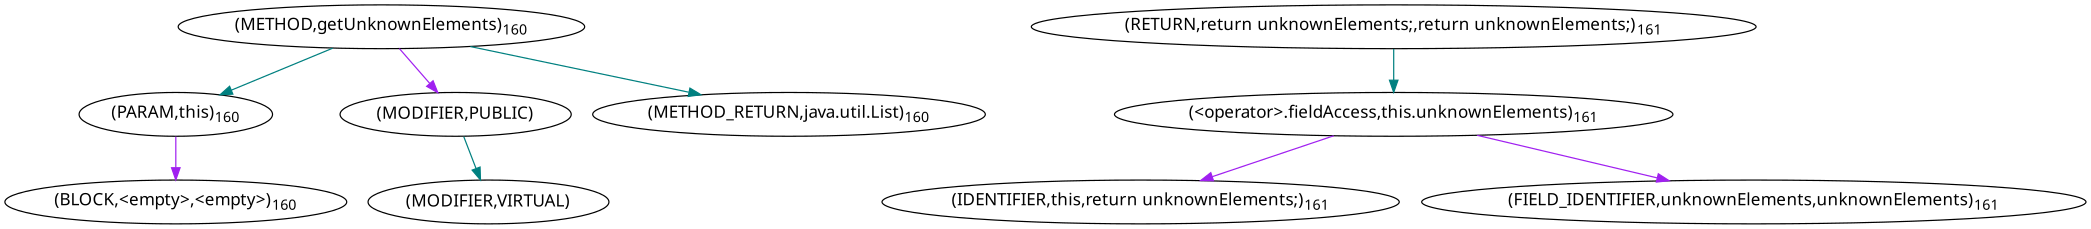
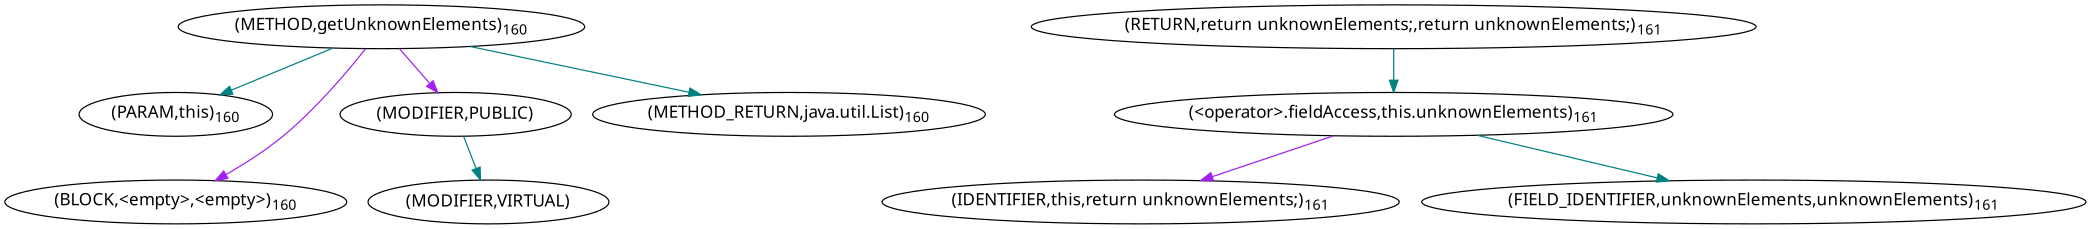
edge "(PARAM,this)" -> "(BLOCK,<empty>,<empty>)": now "(METHOD,getUnknownElements)" -> "(BLOCK,<empty>,<empty>)"
edge "(<operator>.fieldAccess,this.unknownElements)" -> "(FIELD_IDENTIFIER,unknownElements,unknownElements)": color purple -> teal
